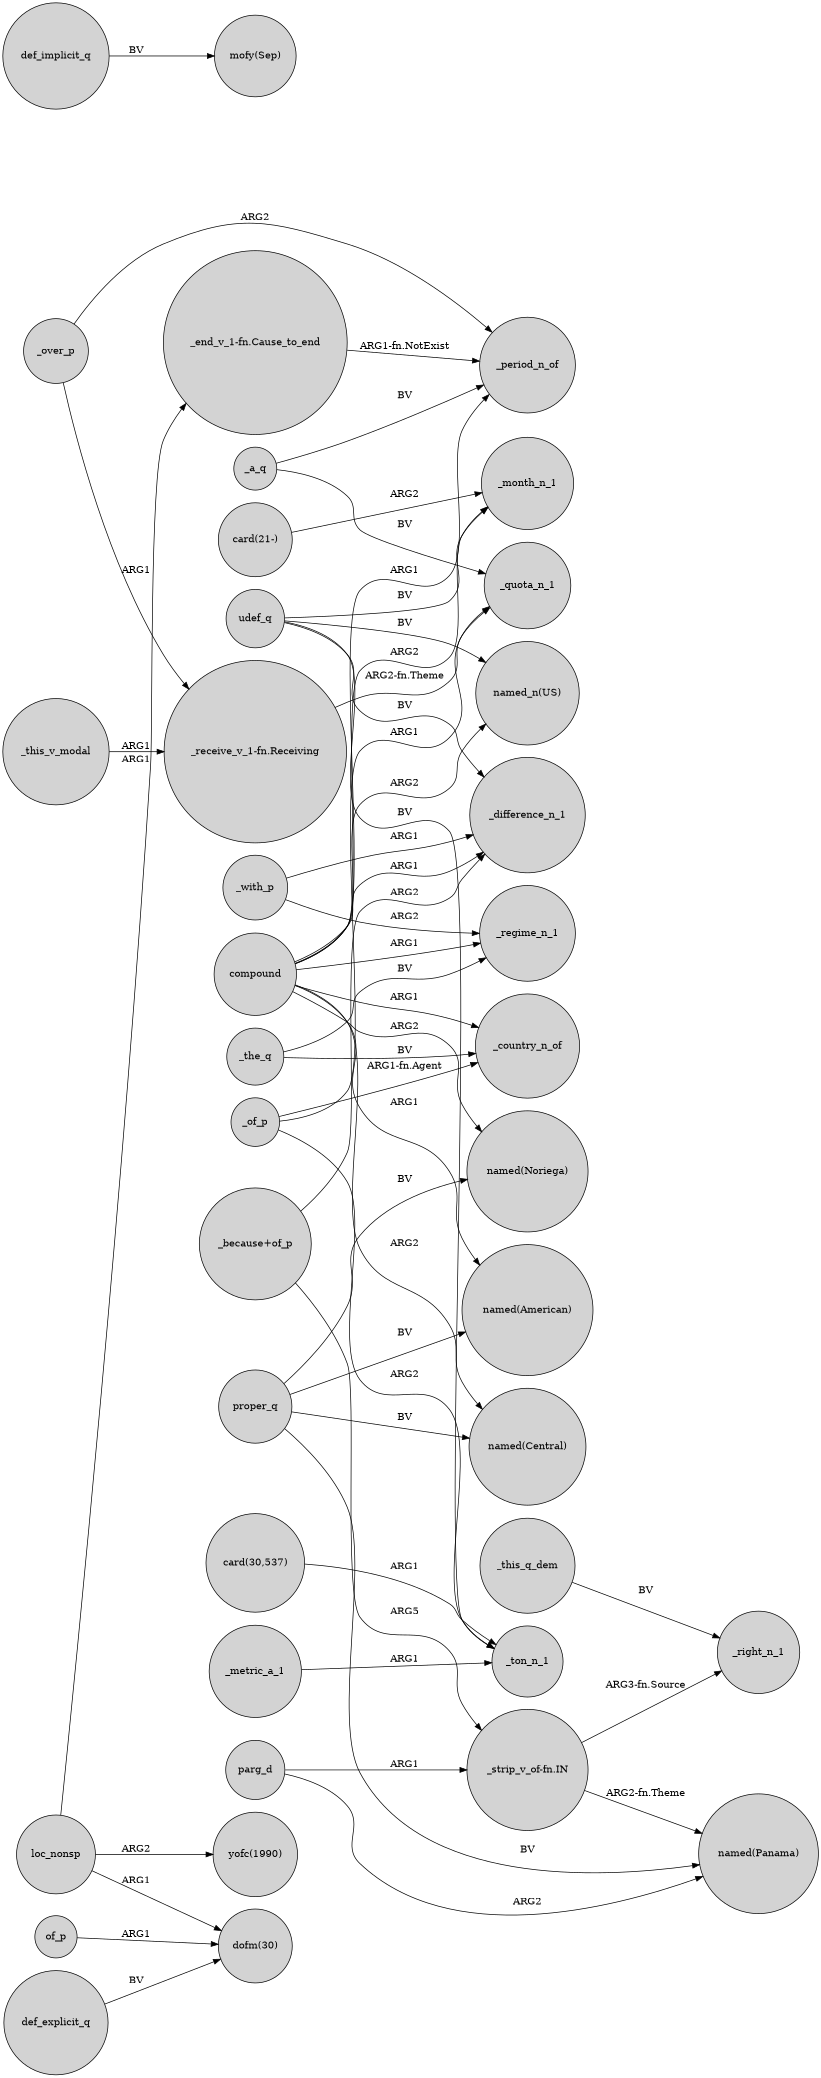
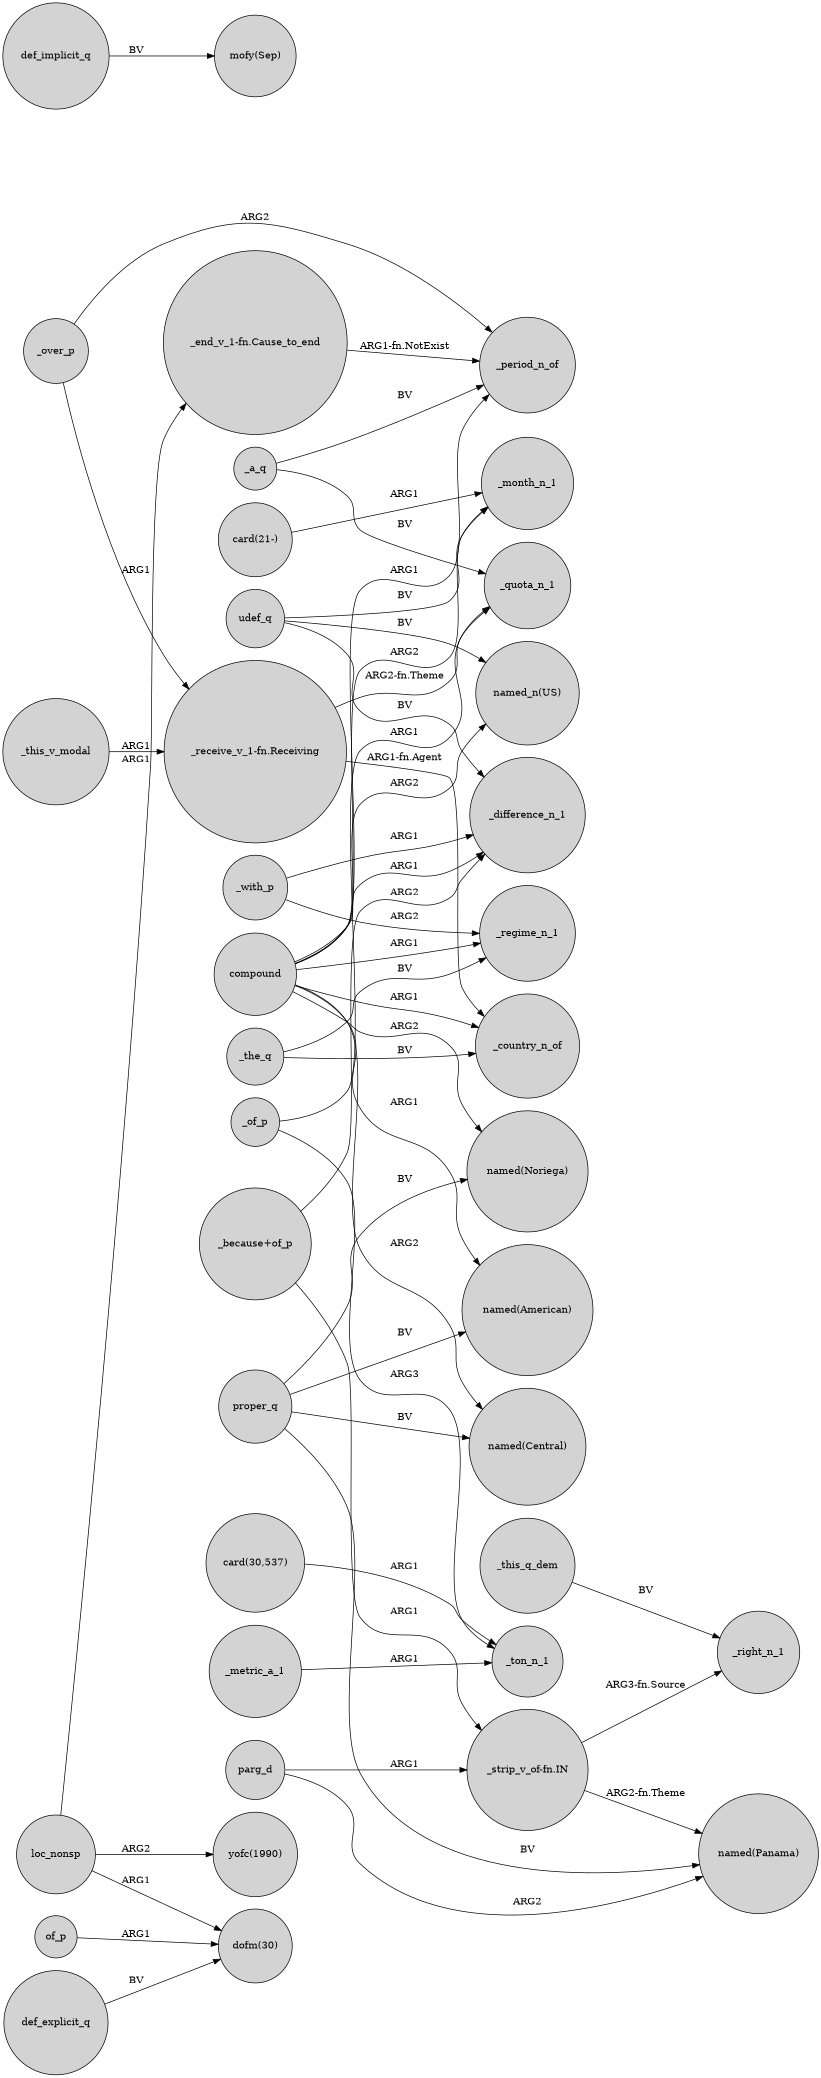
edge "card(21-)" -> "_month_n_1": label "ARG2" -> "ARG1"
edge "udef_q" -> "_ton_n_1": removed, label "BV"
edge "_of_p" -> "_country_n_of": now "_receive_v_1-fn.Receiving" -> "_country_n_of"
edge "_of_p" -> "_ton_n_1": label "ARG2" -> "ARG3"
edge "_because+of_p" -> "_strip_v_of-fn.IN": label "ARG5" -> "ARG1"
